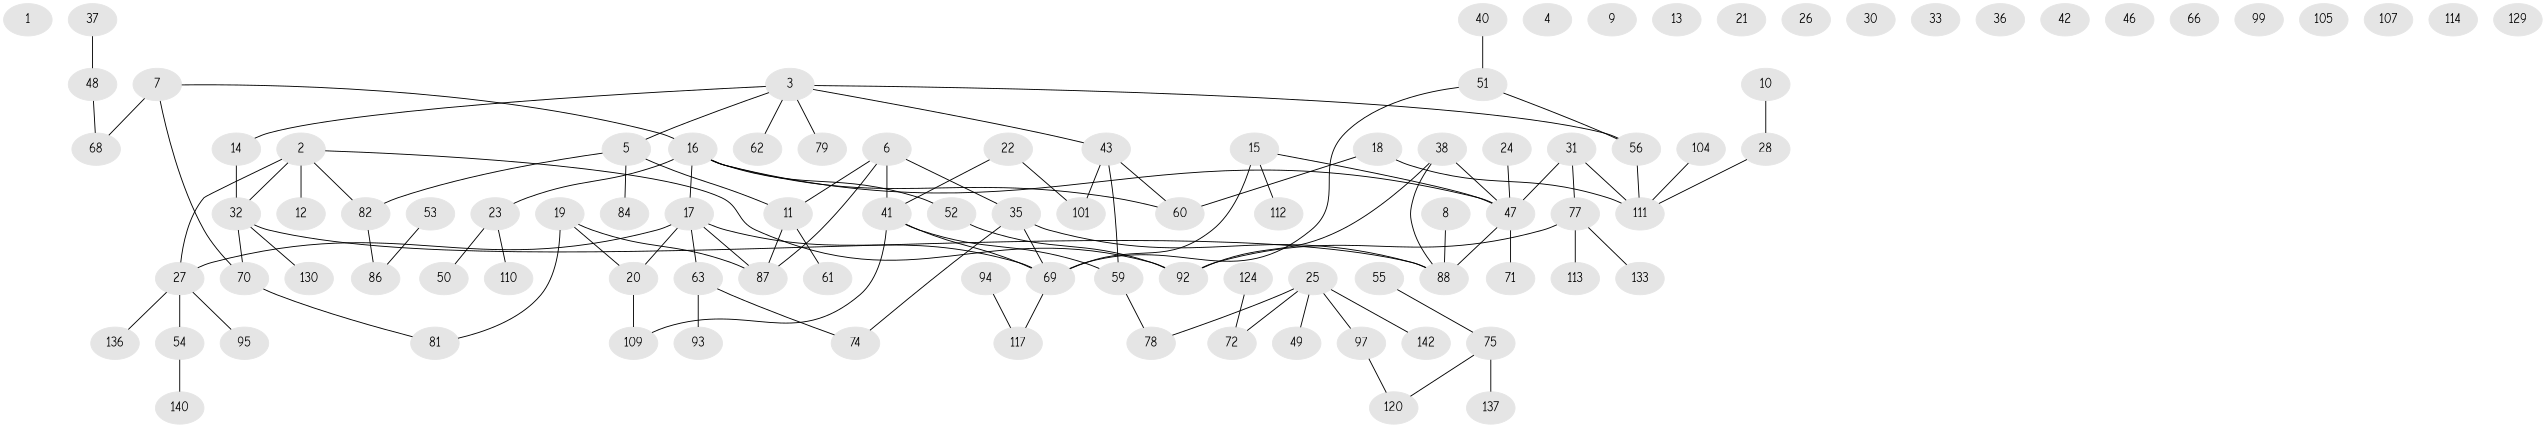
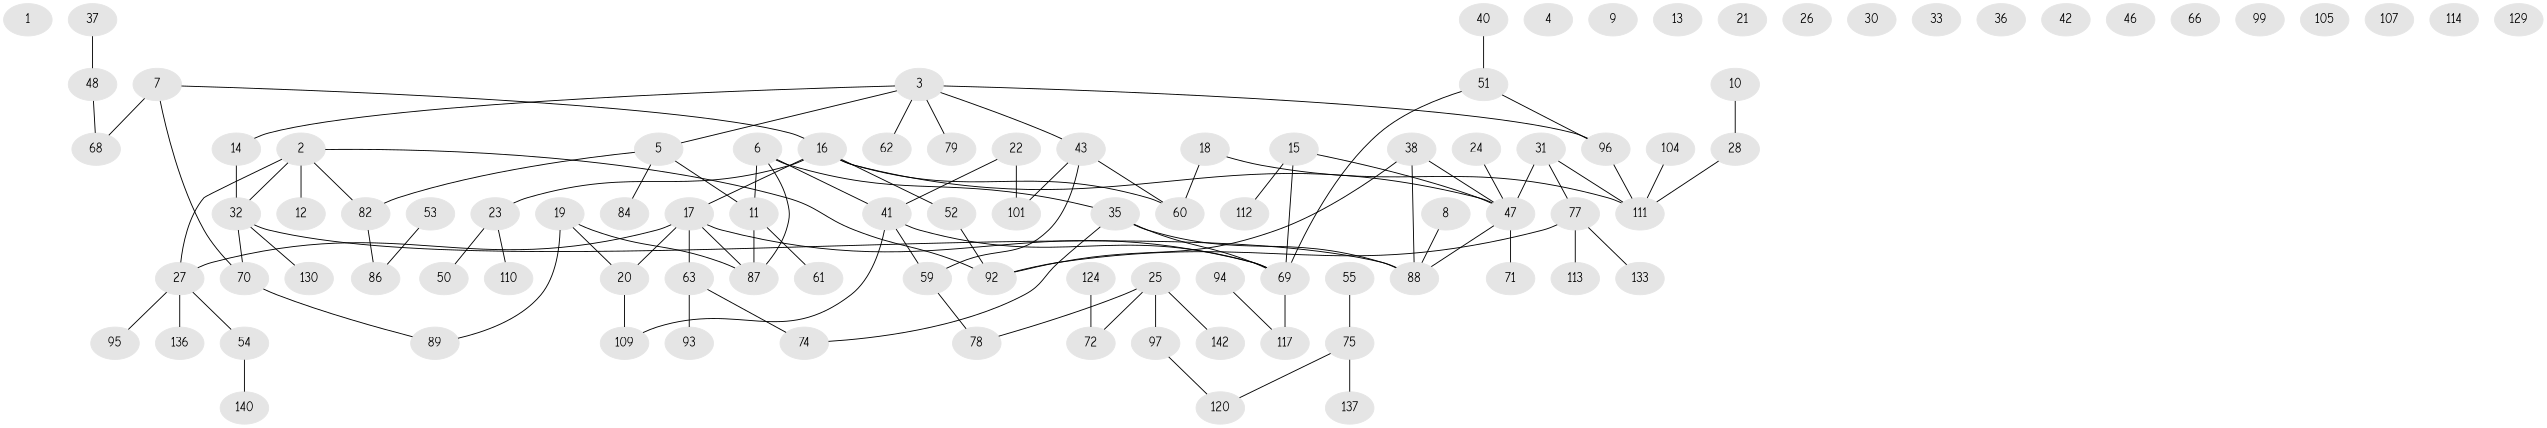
node "56": label "56" -> "96"
node "81": label "81" -> "89"
node "49": removed
